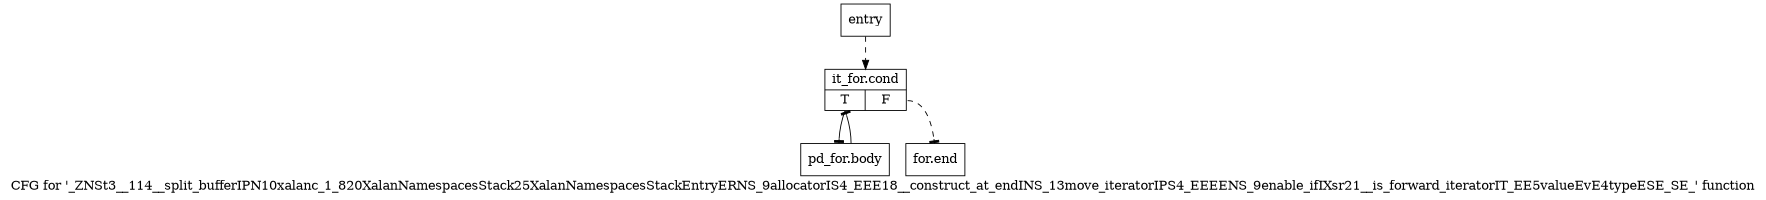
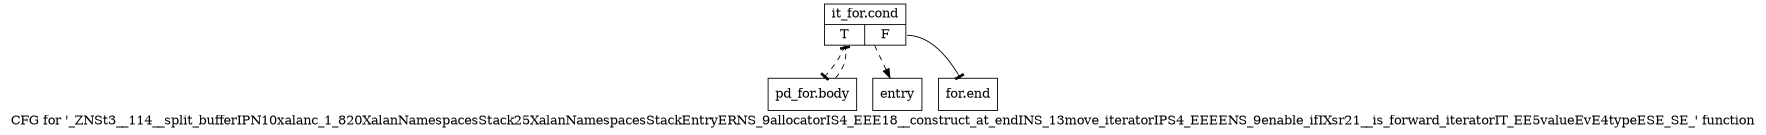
edge "entry" -> "it_for.cond": reversed
edge "it_for.cond" -> "for.end": style dashed -> solid
edge "it_for.cond" -> "pd_for.body": style solid -> dashed
edge "pd_for.body" -> "it_for.cond": style solid -> dashed
